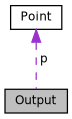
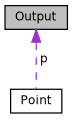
edge "Output" -> "Point": reversed
